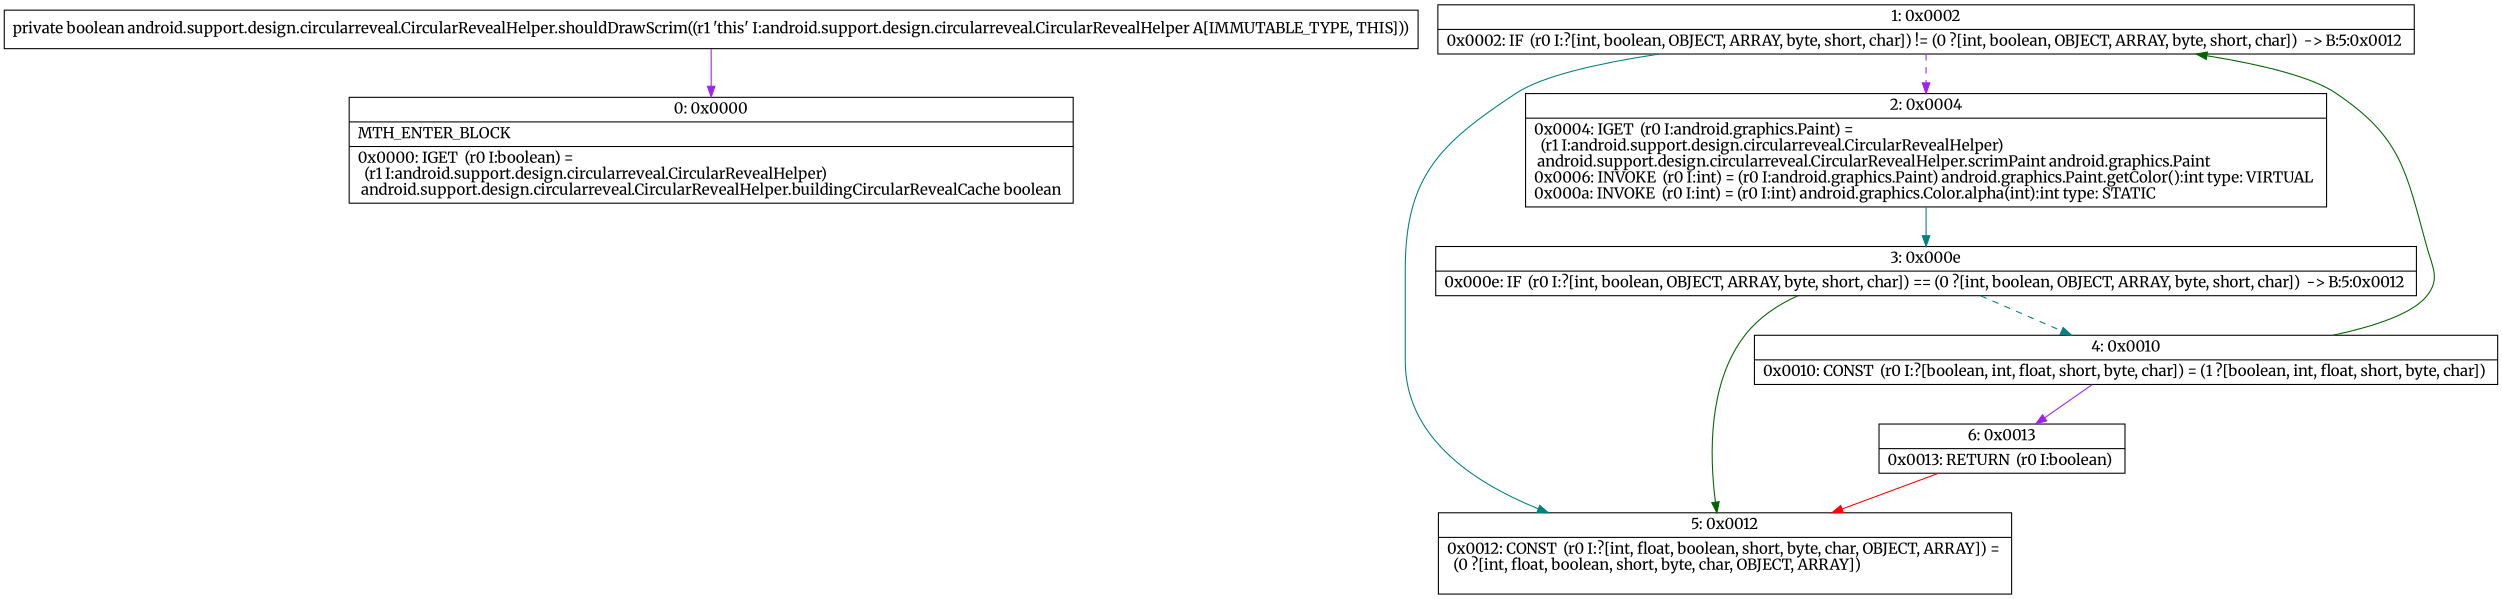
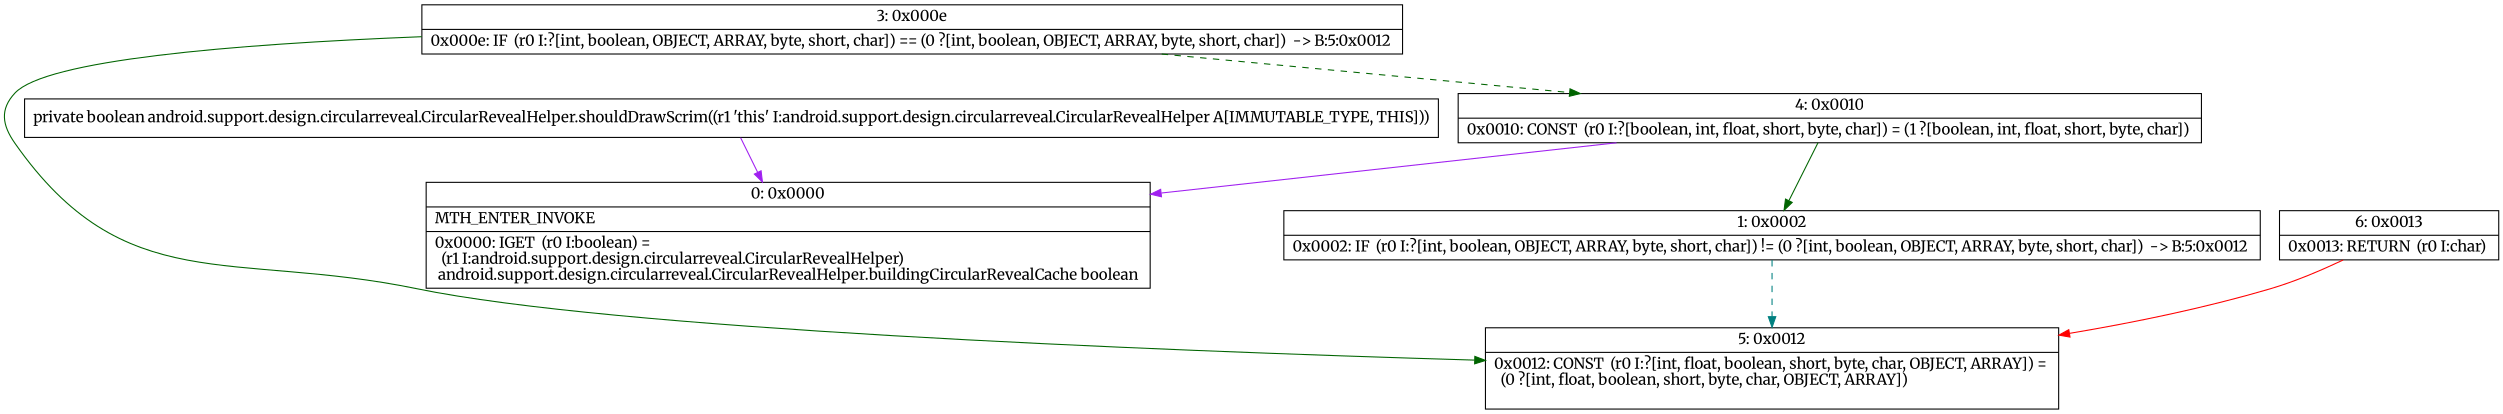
node "0: 0x0000": text "MTH_ENTER_BLOCK" -> "MTH_ENTER_INVOKE"
node "2: 0x0004": removed
edge "1: 0x0002" -> "5: 0x0012": style solid -> dashed
edge "3: 0x000e" -> "4: 0x0010": color teal -> darkgreen
edge "4: 0x0010" -> "6: 0x0013": now "4: 0x0010" -> "0: 0x0000"
node "6: 0x0013": text "0x0013: RETURN  (r0 I:boolean)" -> "0x0013: RETURN  (r0 I:char)"
